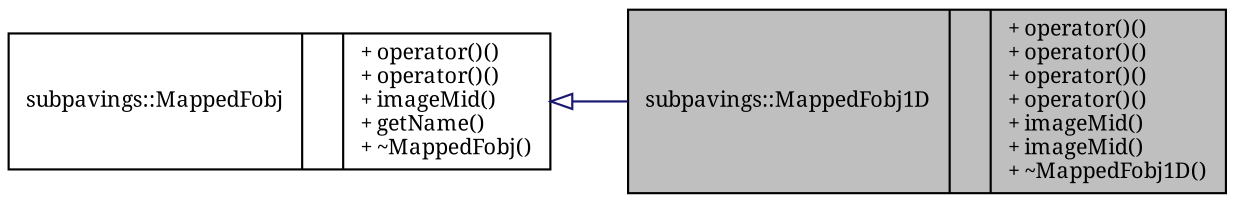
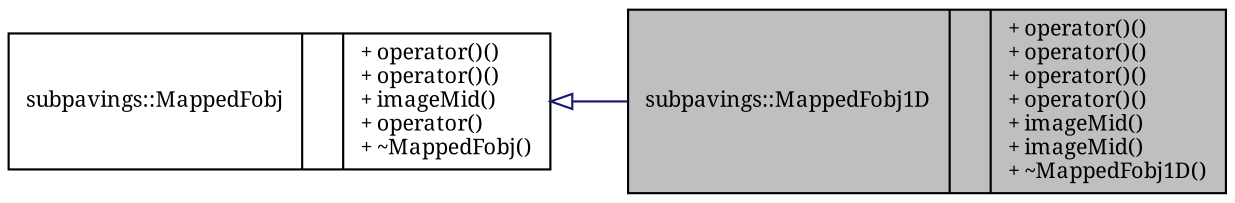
node "subpavings::MappedFobj": text "+ getName()" -> "+ operator()"
